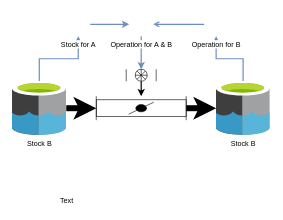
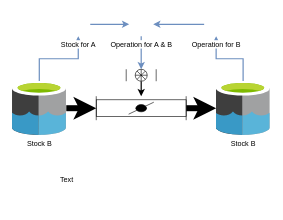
edge "Operation for B" -> "Operation for A & B": arrowhead open -> classic
node "Text": moved (71, 201) -> (71, 180)
